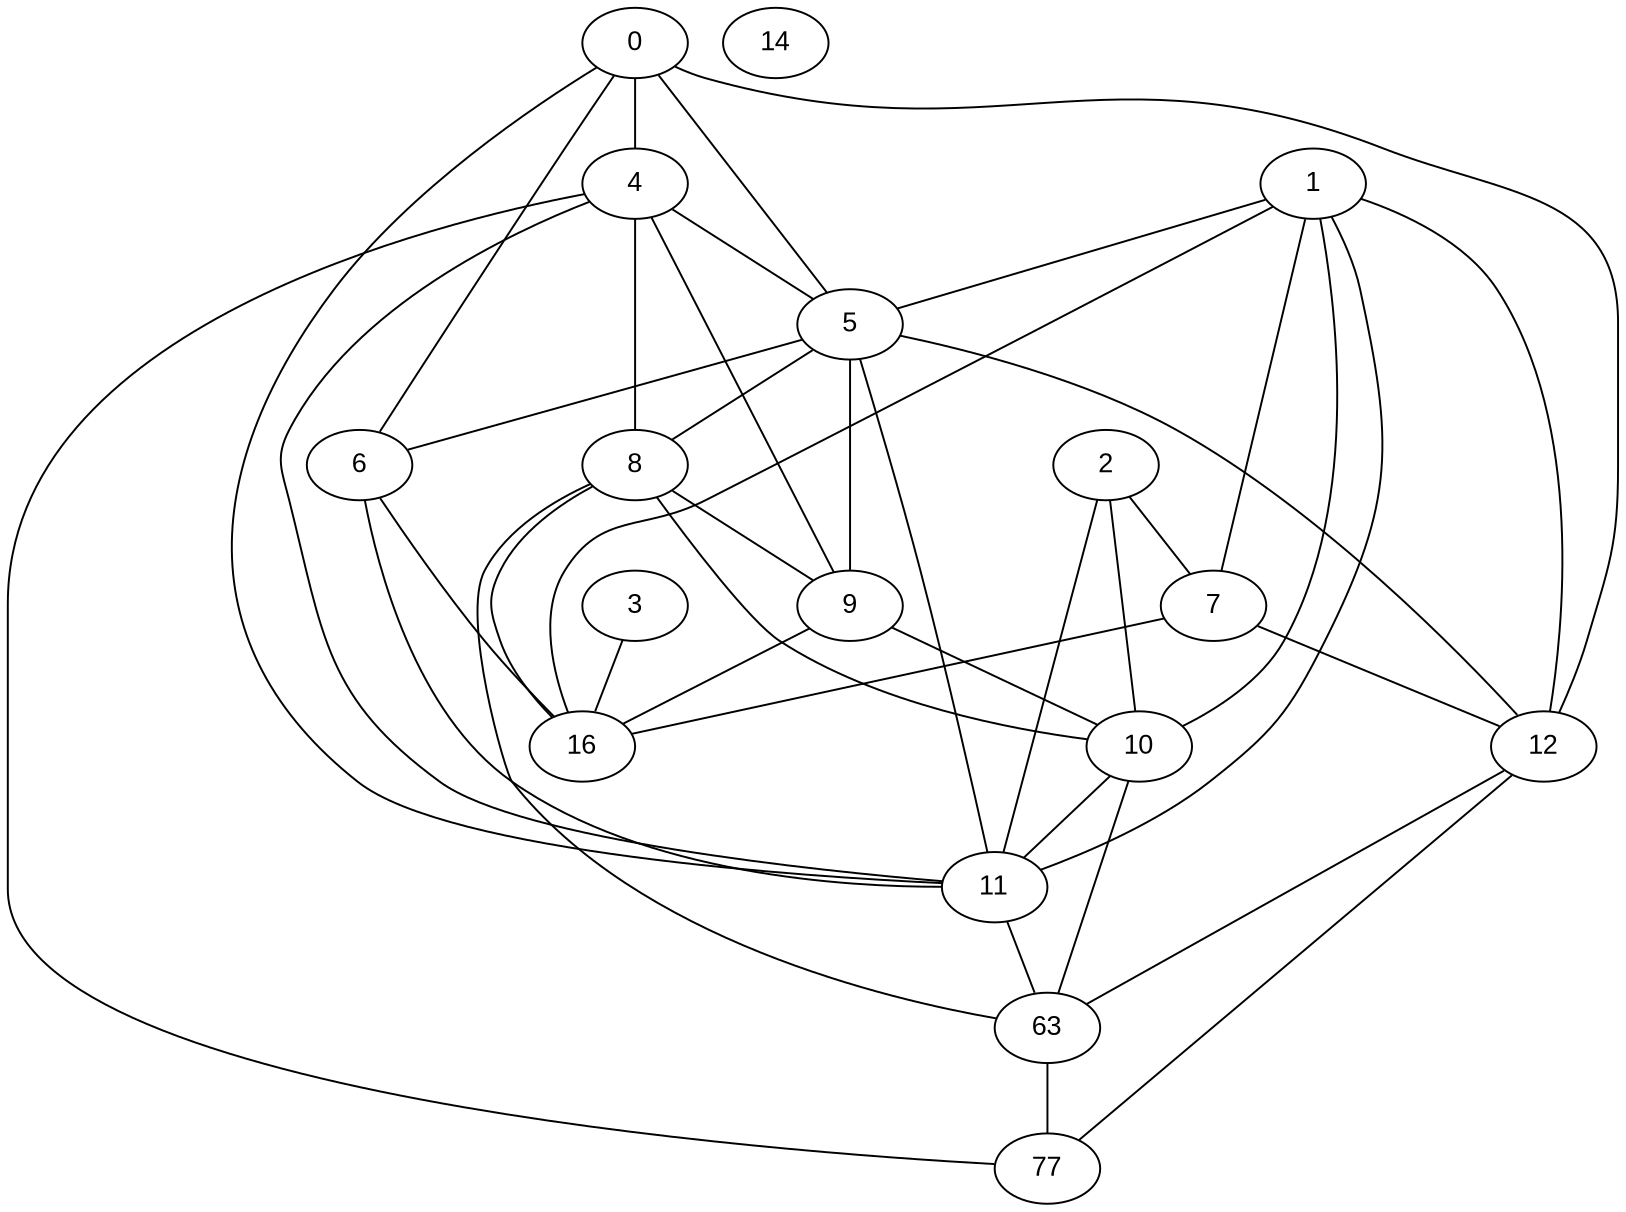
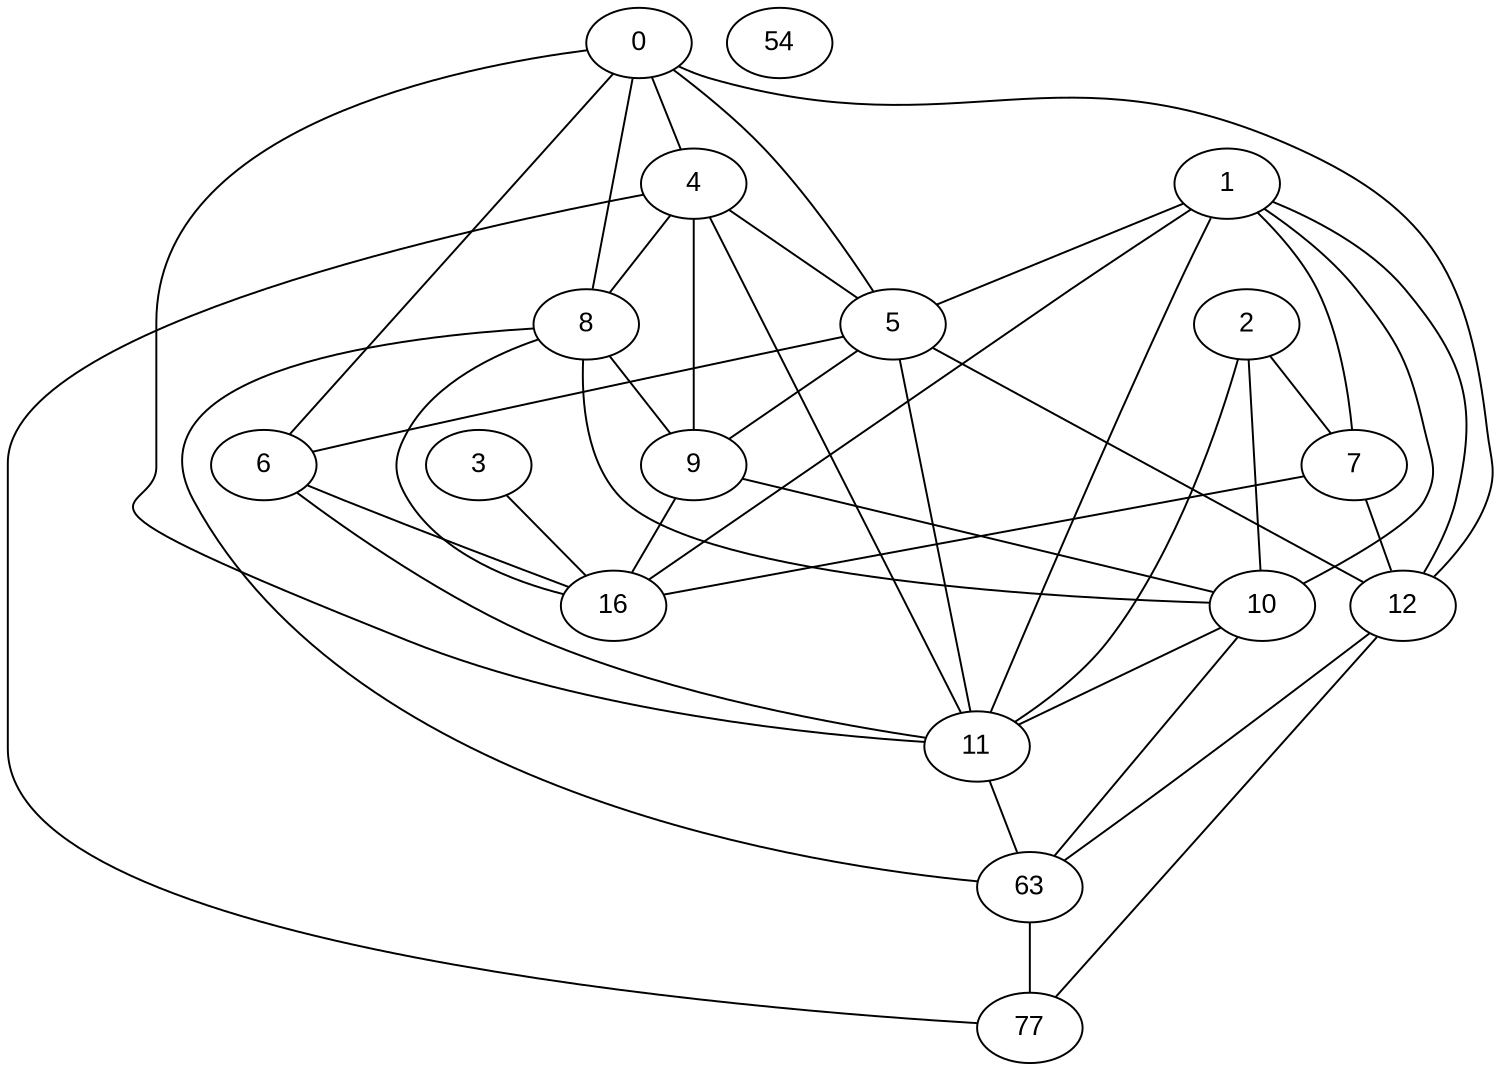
node "14": label "14" -> "54"
edge "5" -- "8": now "0" -- "8"
